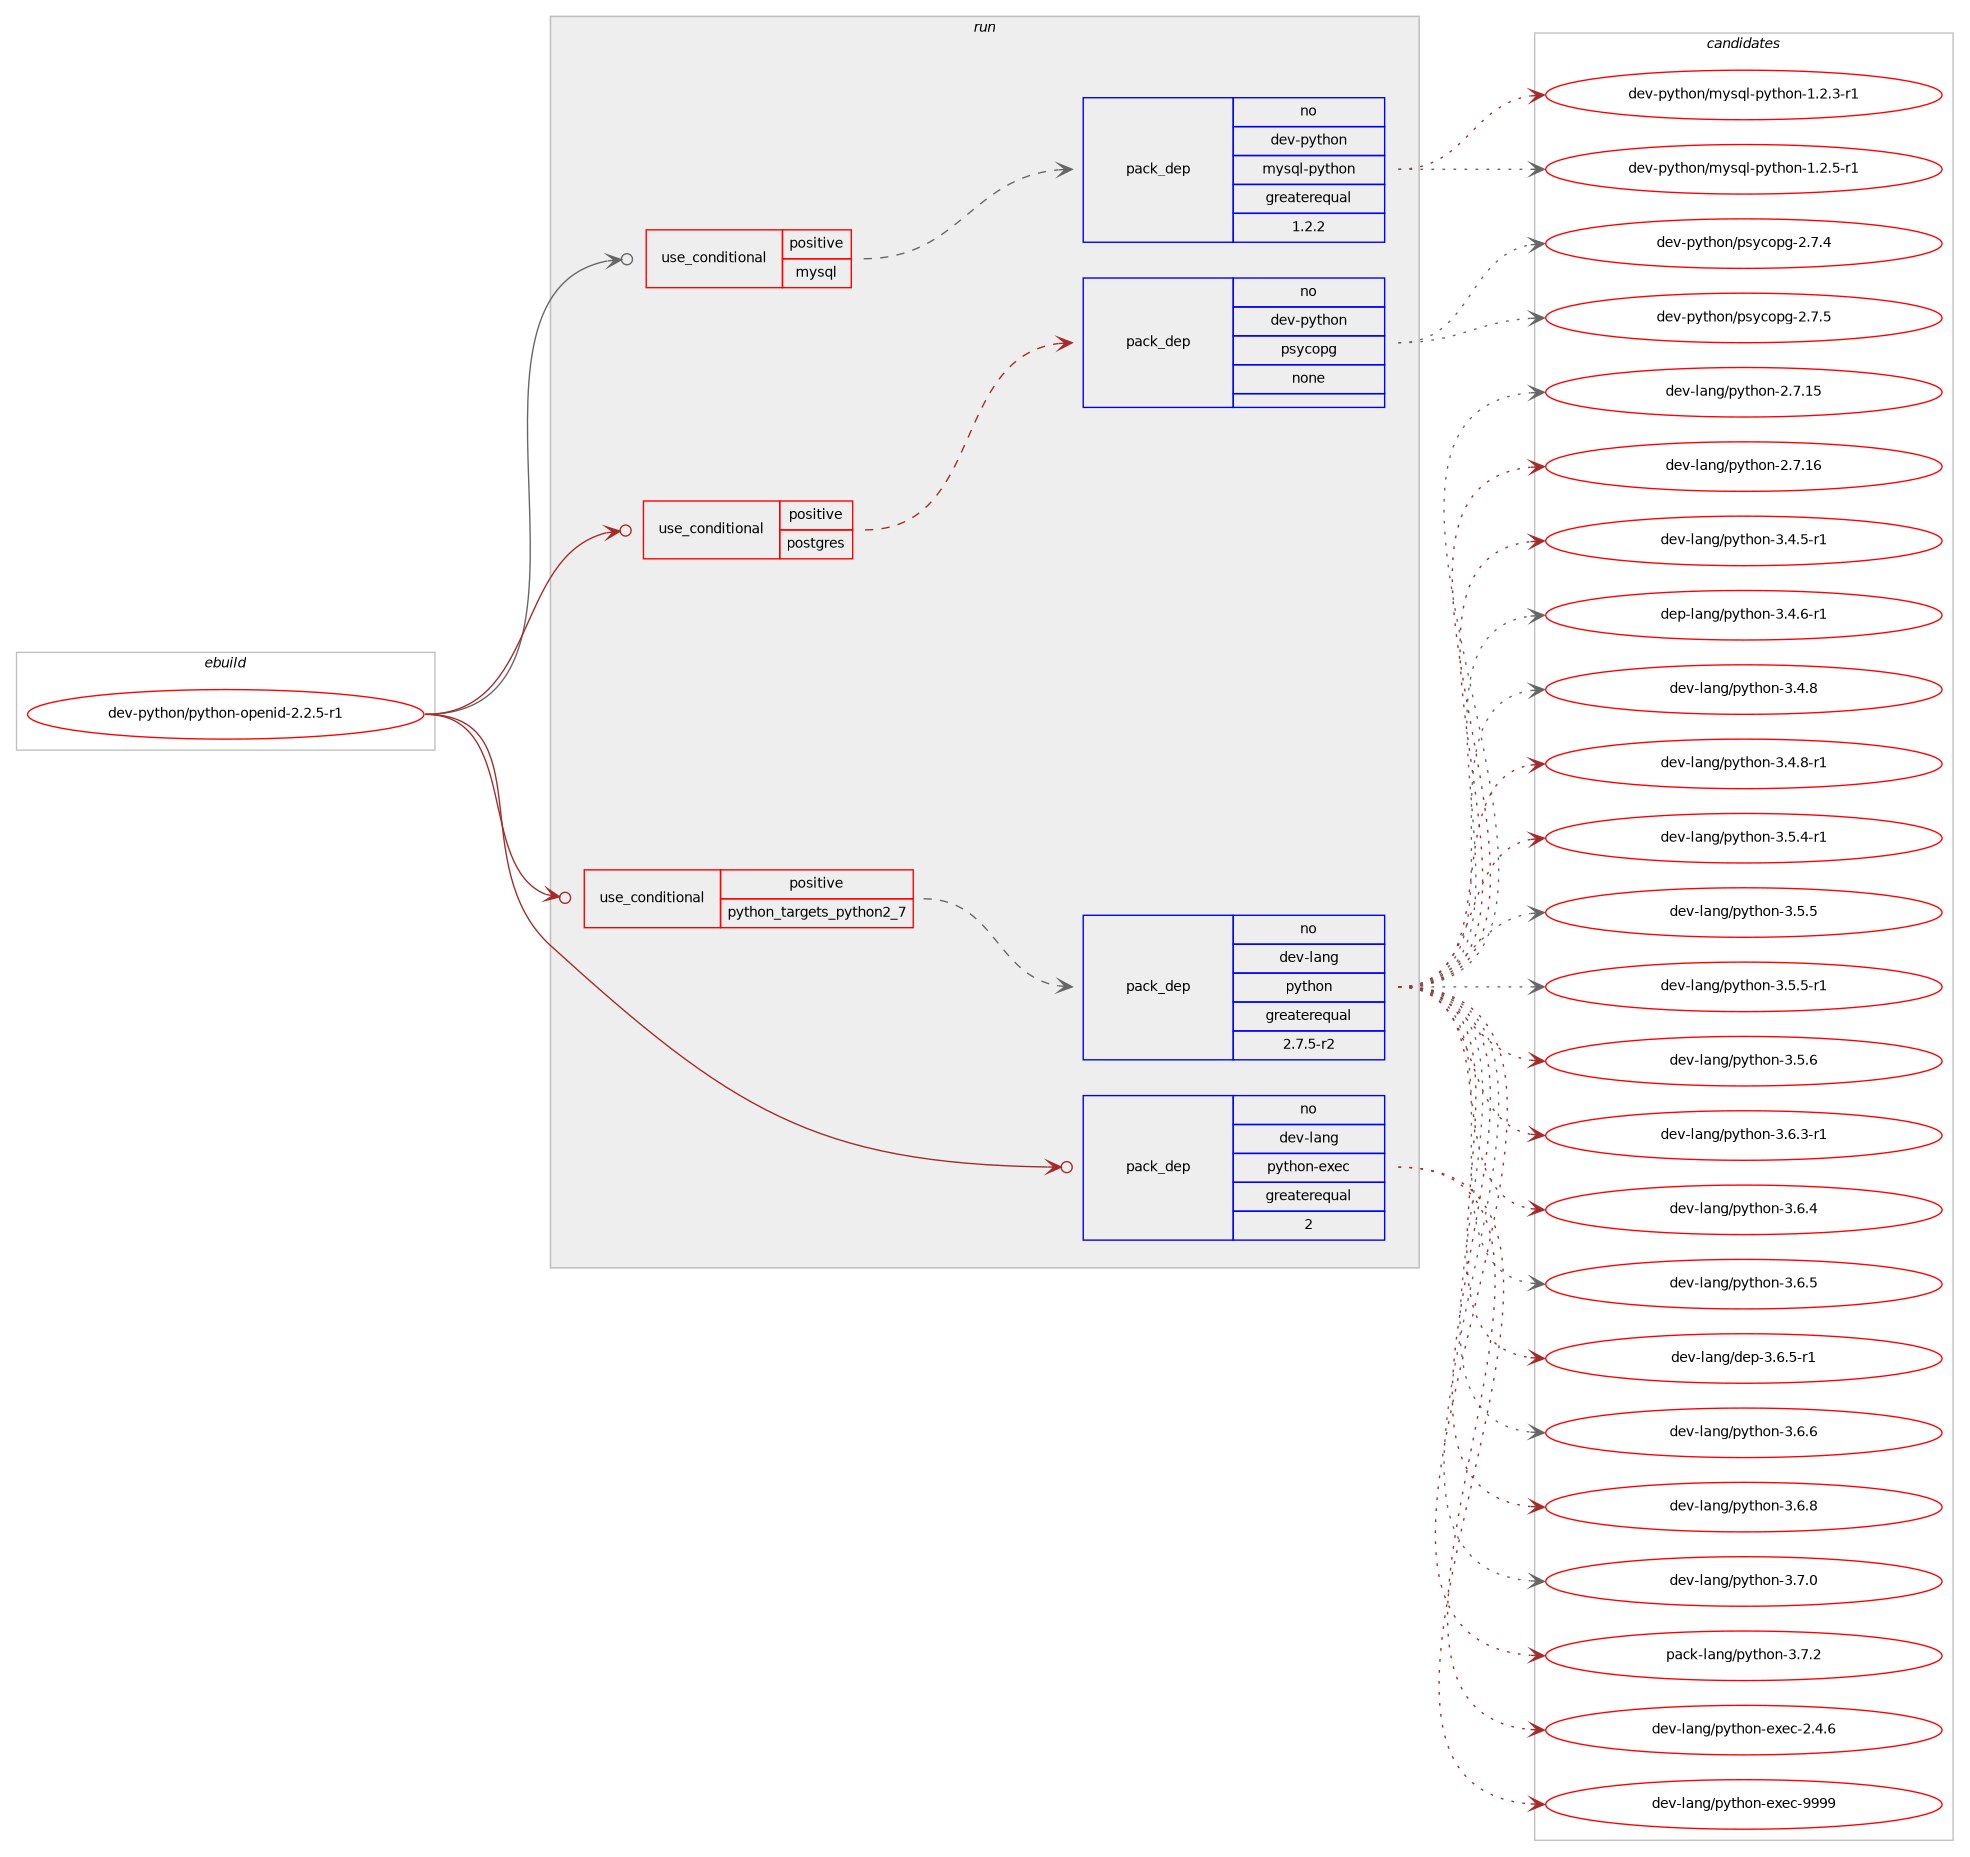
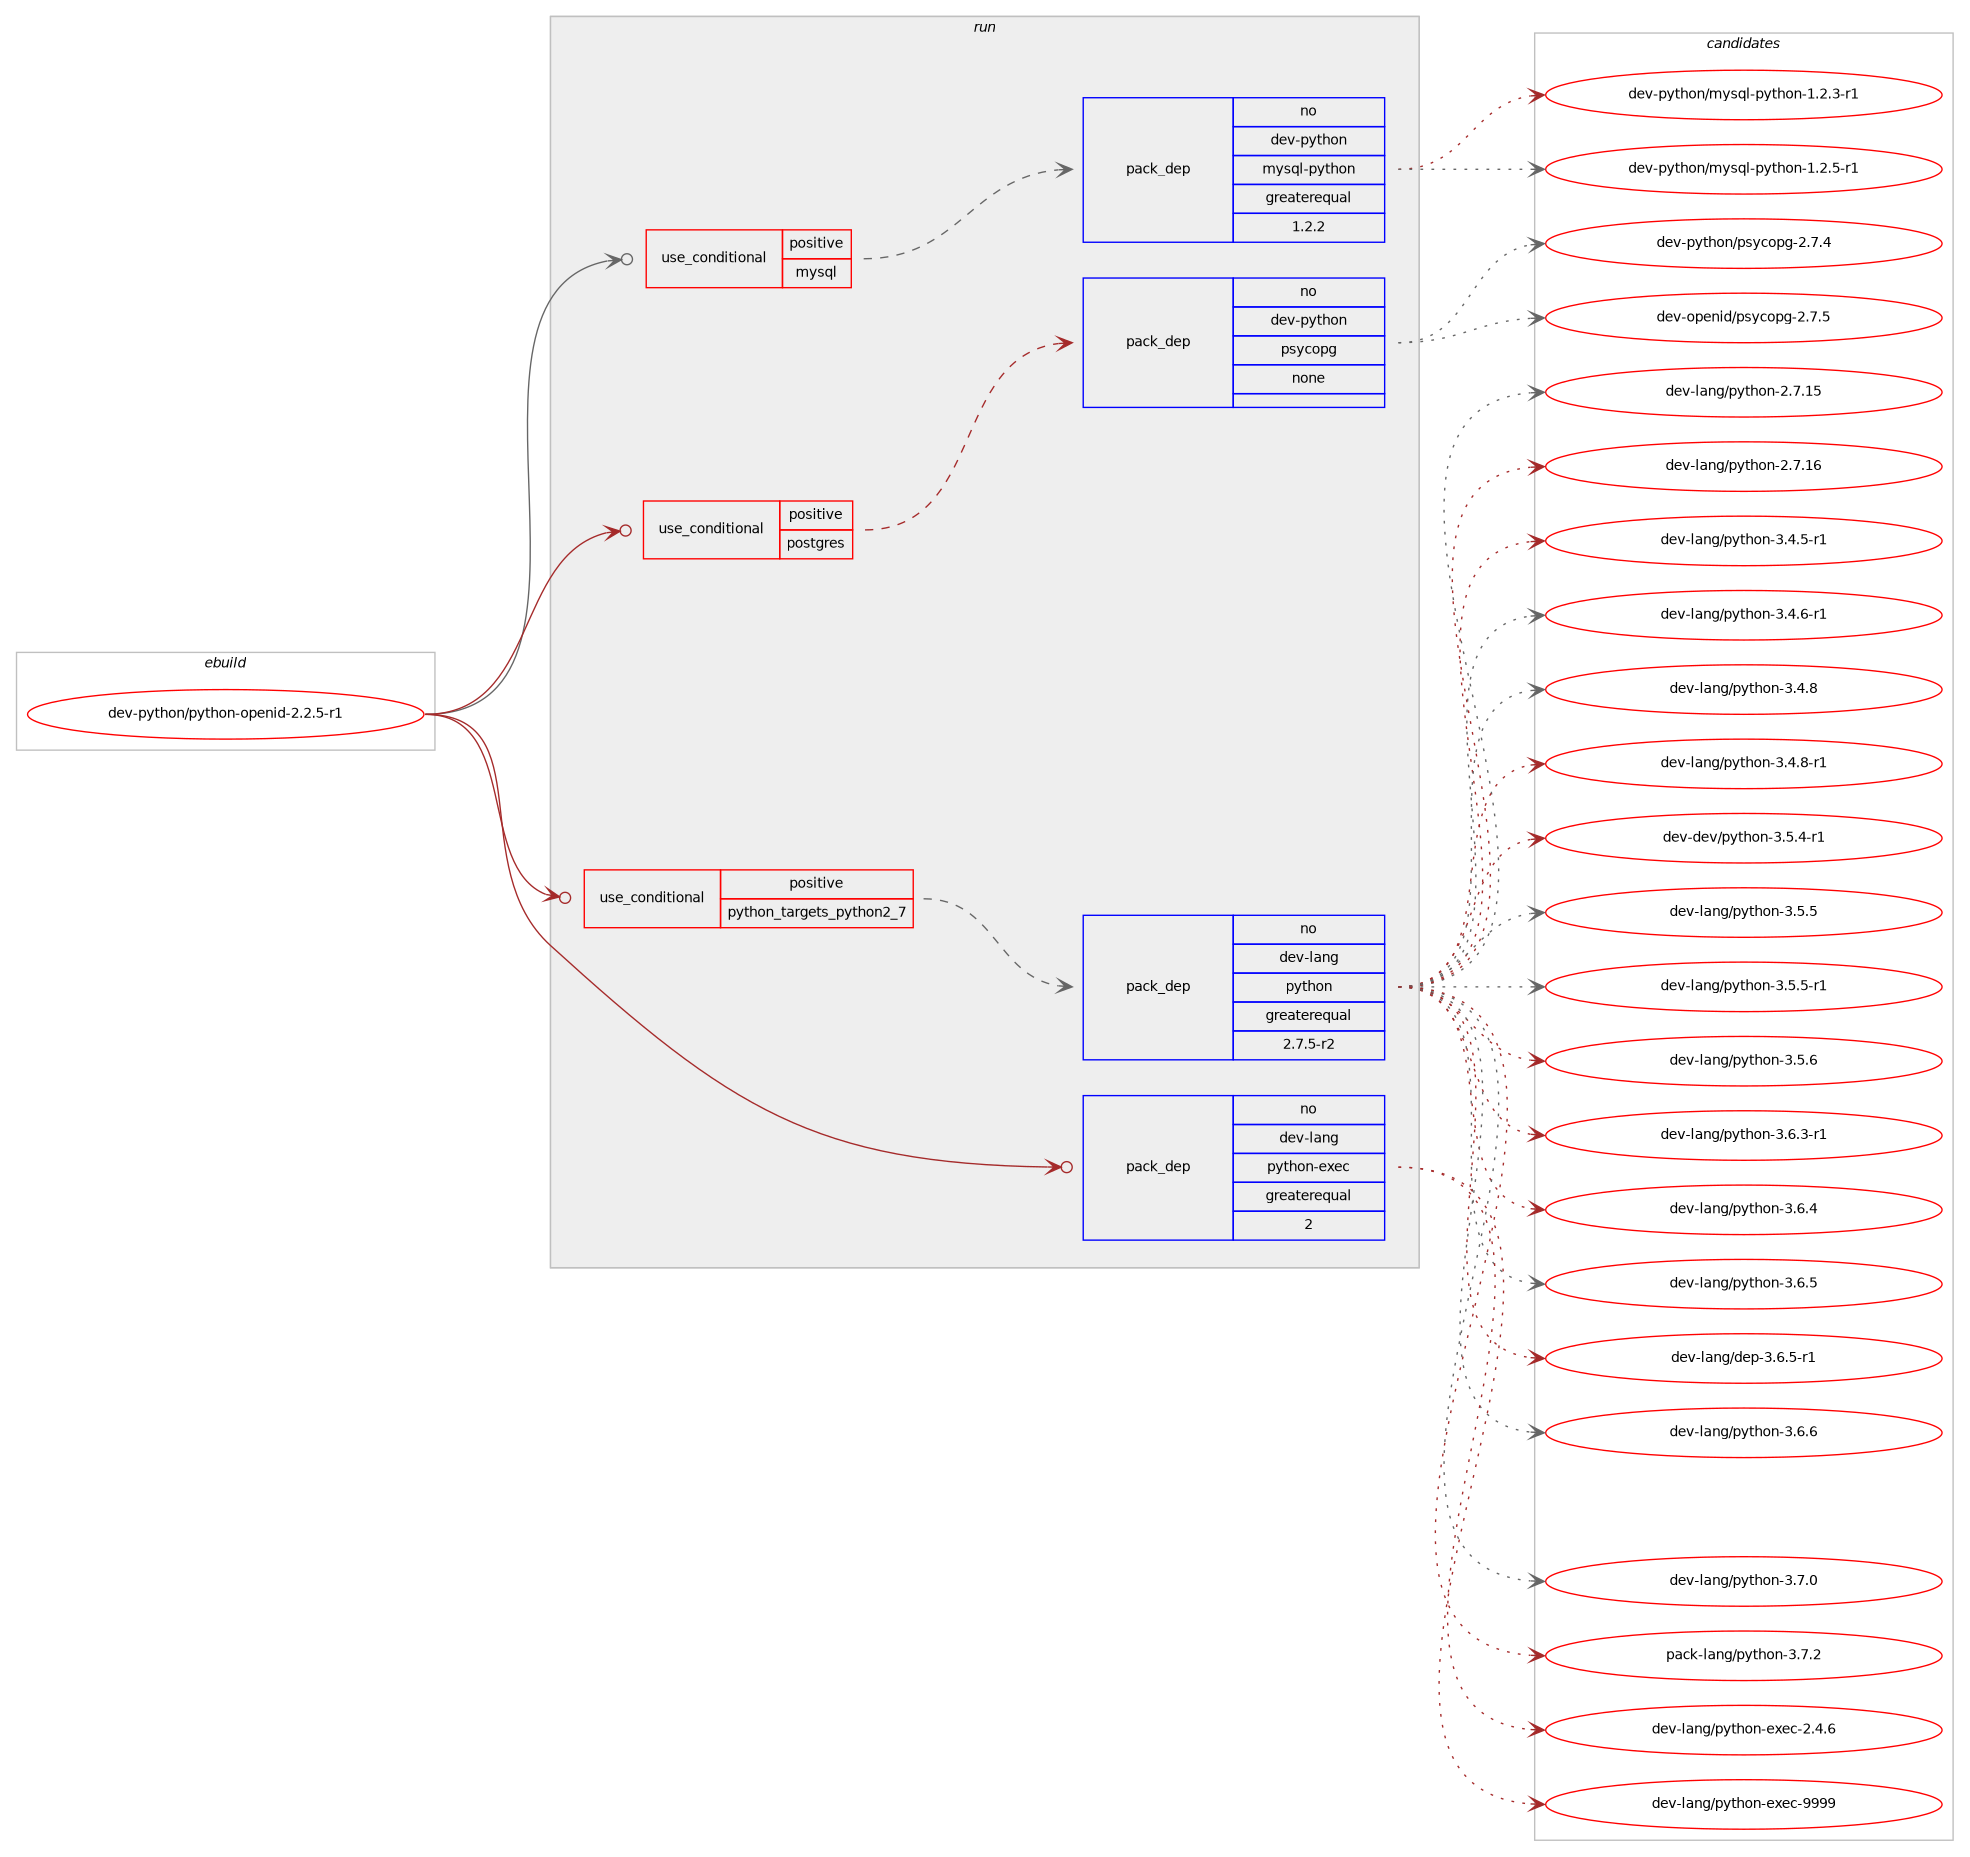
node "dev-python/psycopg-2.7.5": label "dev-python/psycopg-2.7.5" -> "dev-openid/psycopg-2.7.5"
node "dep-lang/python-3.4.6-r1": label "dep-lang/python-3.4.6-r1" -> "dev-lang/python-3.4.6-r1"
node "dev-lang/python-3.5.4-r1": label "dev-lang/python-3.5.4-r1" -> "dev-dev/python-3.5.4-r1"
node "dev-lang/python-3.6.8": removed
